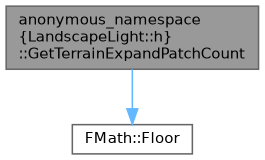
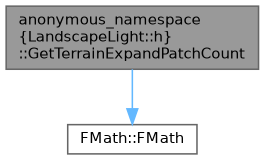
node "FMath::Floor": label "FMath::Floor" -> "FMath::FMath"
